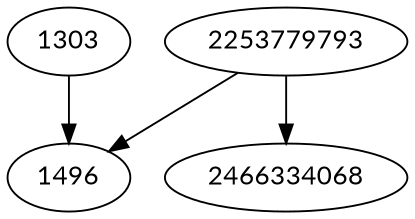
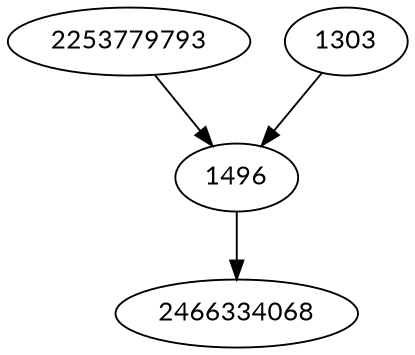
edge "2253779793" -> "2466334068": now "1496" -> "2466334068"
